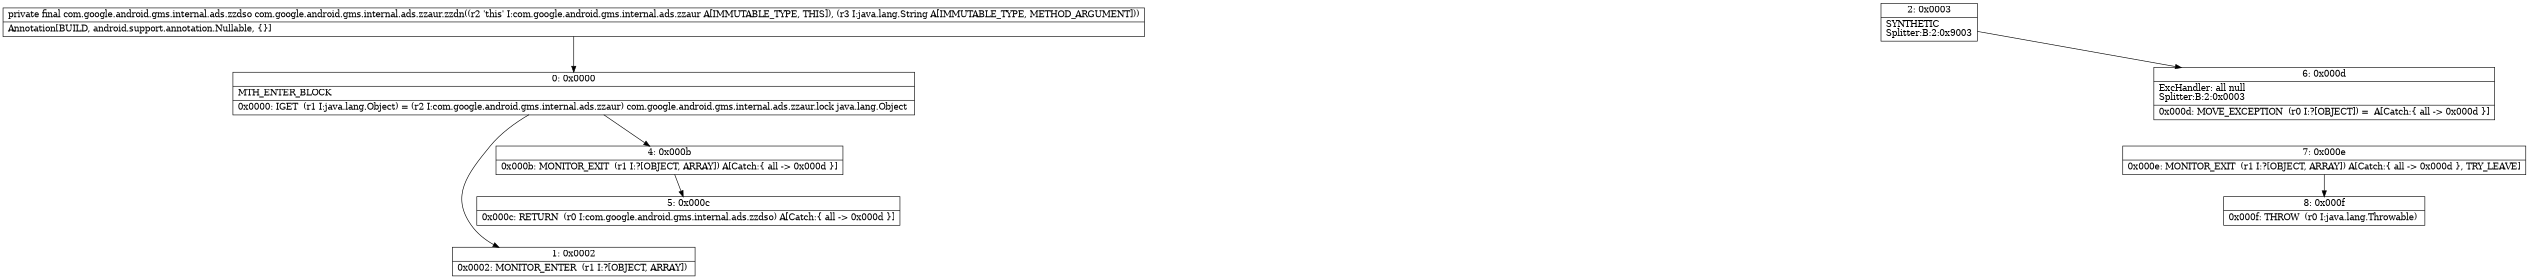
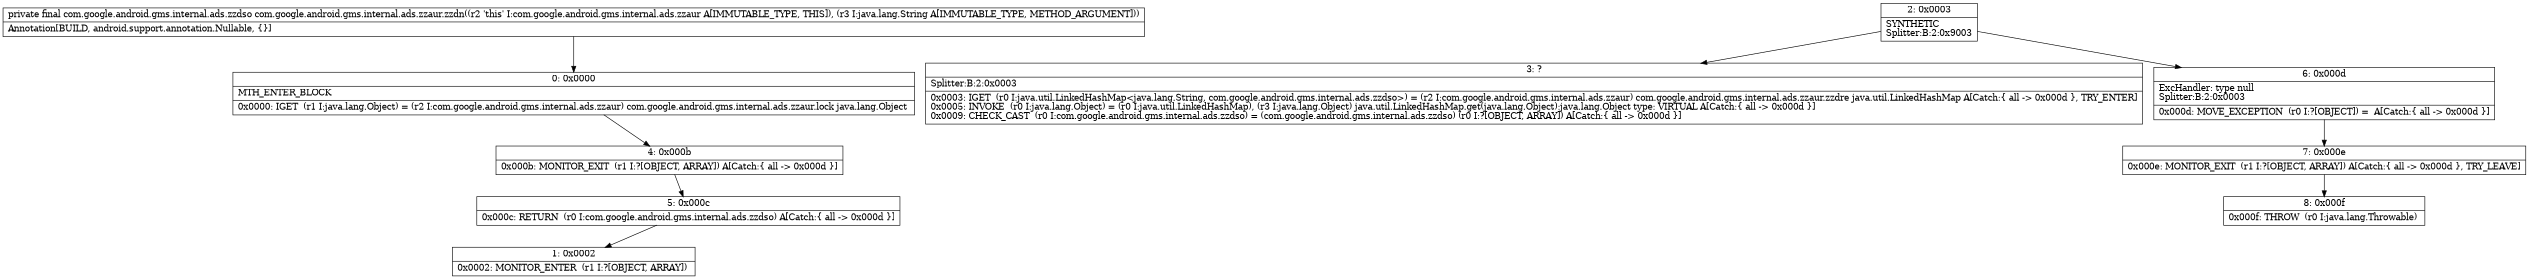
node "6: 0x000d": text "ExcHandler: all null" -> "ExcHandler: type null"
node "3: ?": added
edge "6: 0x000d" -> "7: 0x000e": added
edge "0: 0x0000" -> "1: 0x0002": now "5: 0x000c" -> "1: 0x0002"
